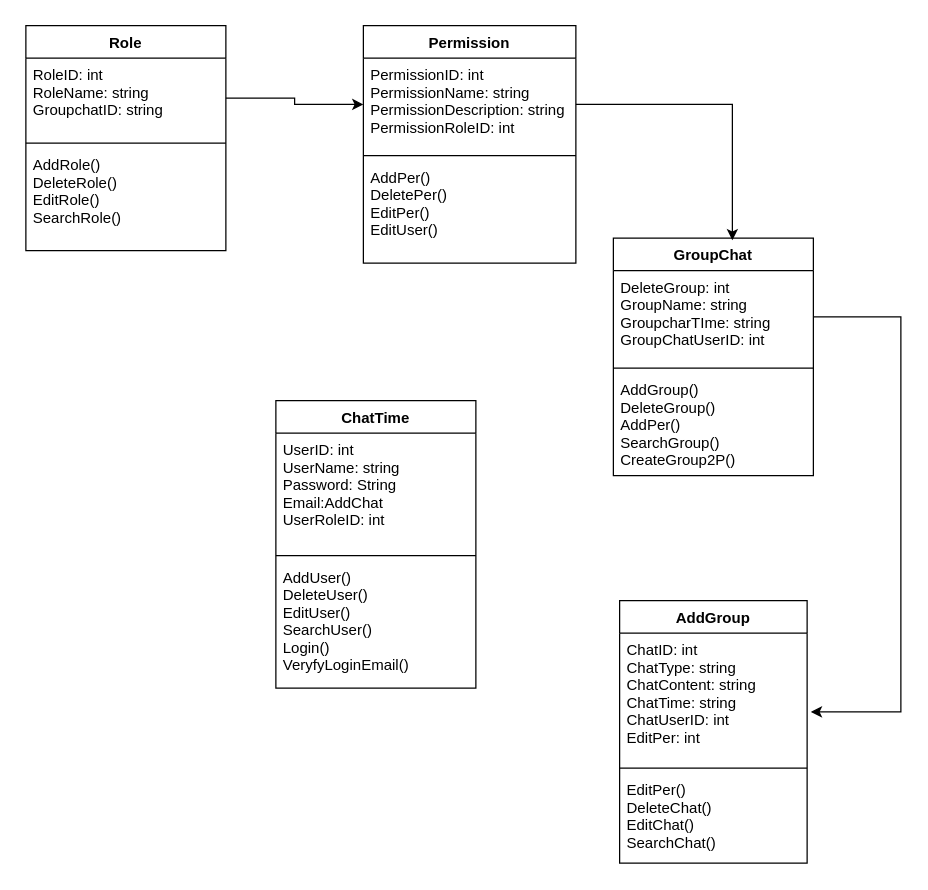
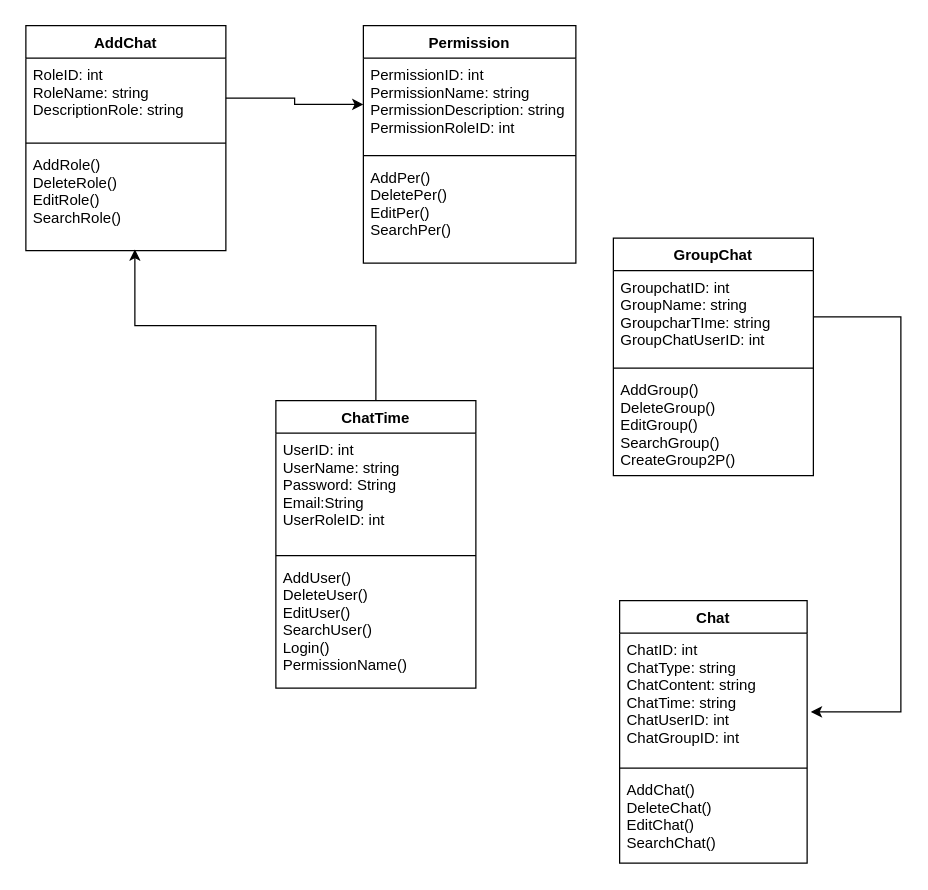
node "Role": label "Role" -> "AddChat"
node "RoleID: int RoleName: string GroupchatID: string": label "RoleID: int RoleName: string GroupchatID: string" -> "RoleID: int RoleName: string DescriptionRole: string"
edge "PermissionID: int PermissionName: string PermissionDescription: string PermissionRoleID: int" -> "GroupChat": removed
node "AddPer() DeletePer() EditPer() EditUser()": label "AddPer() DeletePer() EditPer() EditUser()" -> "AddPer() DeletePer() EditPer() SearchPer()"
node "DeleteGroup: int GroupName: string GroupcharTIme: string GroupChatUserID: int": label "DeleteGroup: int GroupName: string GroupcharTIme: string GroupChatUserID: int" -> "GroupchatID: int GroupName: string GroupcharTIme: string GroupChatUserID: int"
edge "ChatTime" -> "AddRole() DeleteRole() EditRole() SearchRole()": added
node "AddGroup() DeleteGroup() AddPer() SearchGroup() CreateGroup2P()": label "AddGroup() DeleteGroup() AddPer() SearchGroup() CreateGroup2P()" -> "AddGroup() DeleteGroup() EditGroup() SearchGroup() CreateGroup2P()"
node "UserID: int UserName: string Password: String Email:AddChat UserRoleID: int": label "UserID: int UserName: string Password: String Email:AddChat UserRoleID: int" -> "UserID: int UserName: string Password: String Email:String UserRoleID: int"
node "AddUser() DeleteUser() EditUser() SearchUser() Login() VeryfyLoginEmail()": label "AddUser() DeleteUser() EditUser() SearchUser() Login() VeryfyLoginEmail()" -> "AddUser() DeleteUser() EditUser() SearchUser() Login() PermissionName()"
node "AddGroup": label "AddGroup" -> "Chat"
node "ChatID: int ChatType: string ChatContent: string ChatTime: string ChatUserID: int EditPer: int": label "ChatID: int ChatType: string ChatContent: string ChatTime: string ChatUserID: int EditPer: int" -> "ChatID: int ChatType: string ChatContent: string ChatTime: string ChatUserID: int ChatGroupID: int"
node "EditPer() DeleteChat() EditChat() SearchChat()": label "EditPer() DeleteChat() EditChat() SearchChat()" -> "AddChat() DeleteChat() EditChat() SearchChat()"
